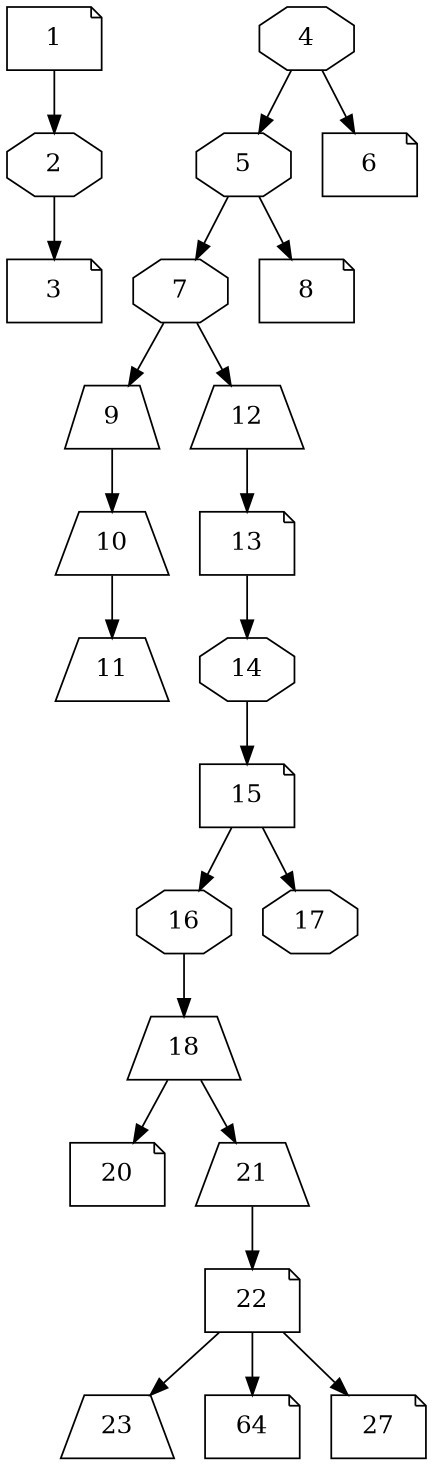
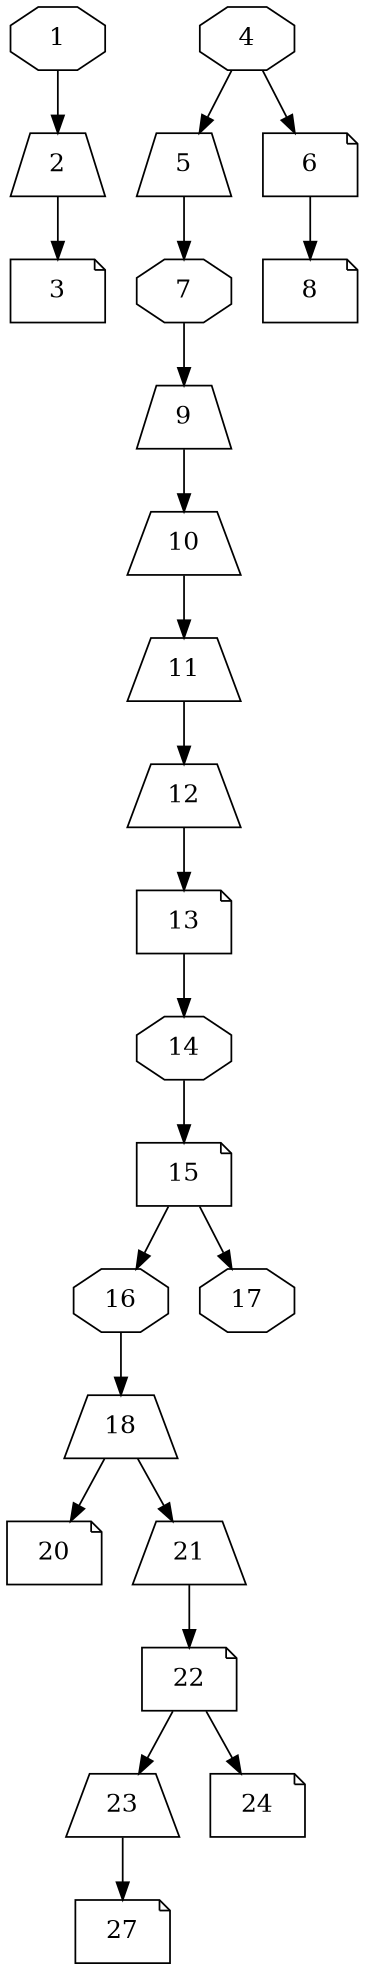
node "1": shape note -> octagon
node "2": shape octagon -> trapezium
node "5": shape octagon -> trapezium
edge "5" -> "8": now "6" -> "8"
edge "7" -> "12": now "11" -> "12"
edge "22" -> "27": now "23" -> "27"
node "64": label "64" -> "24"
